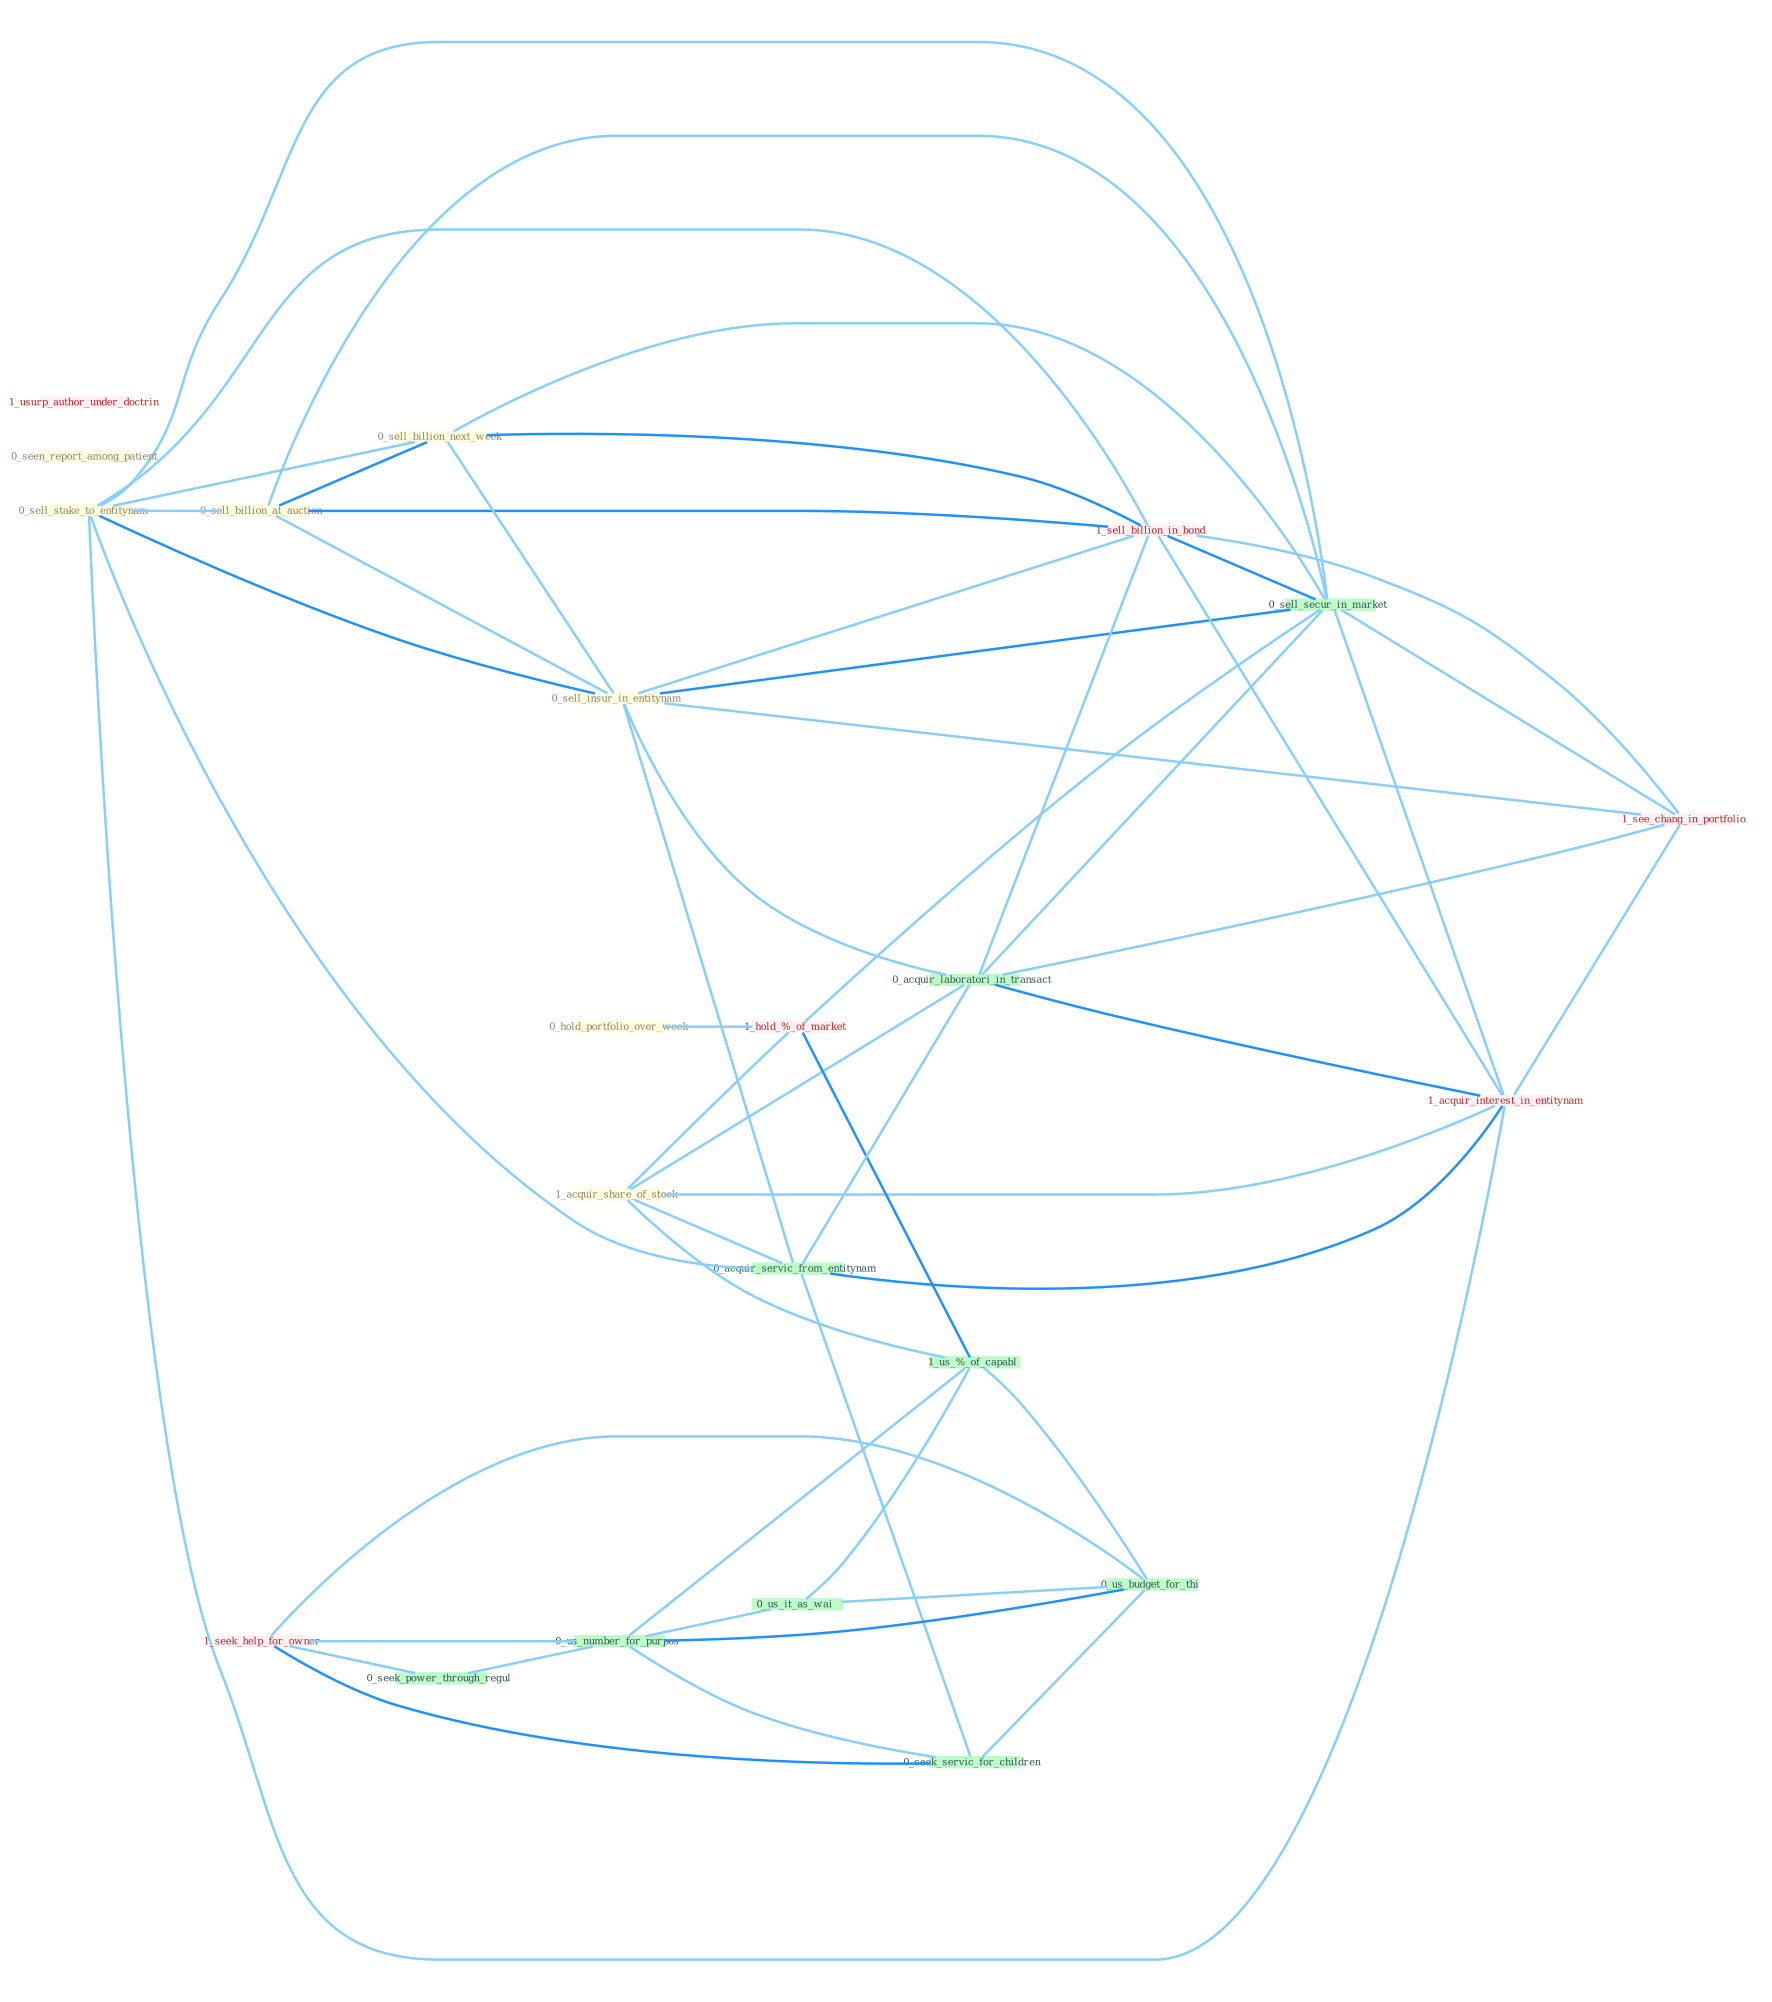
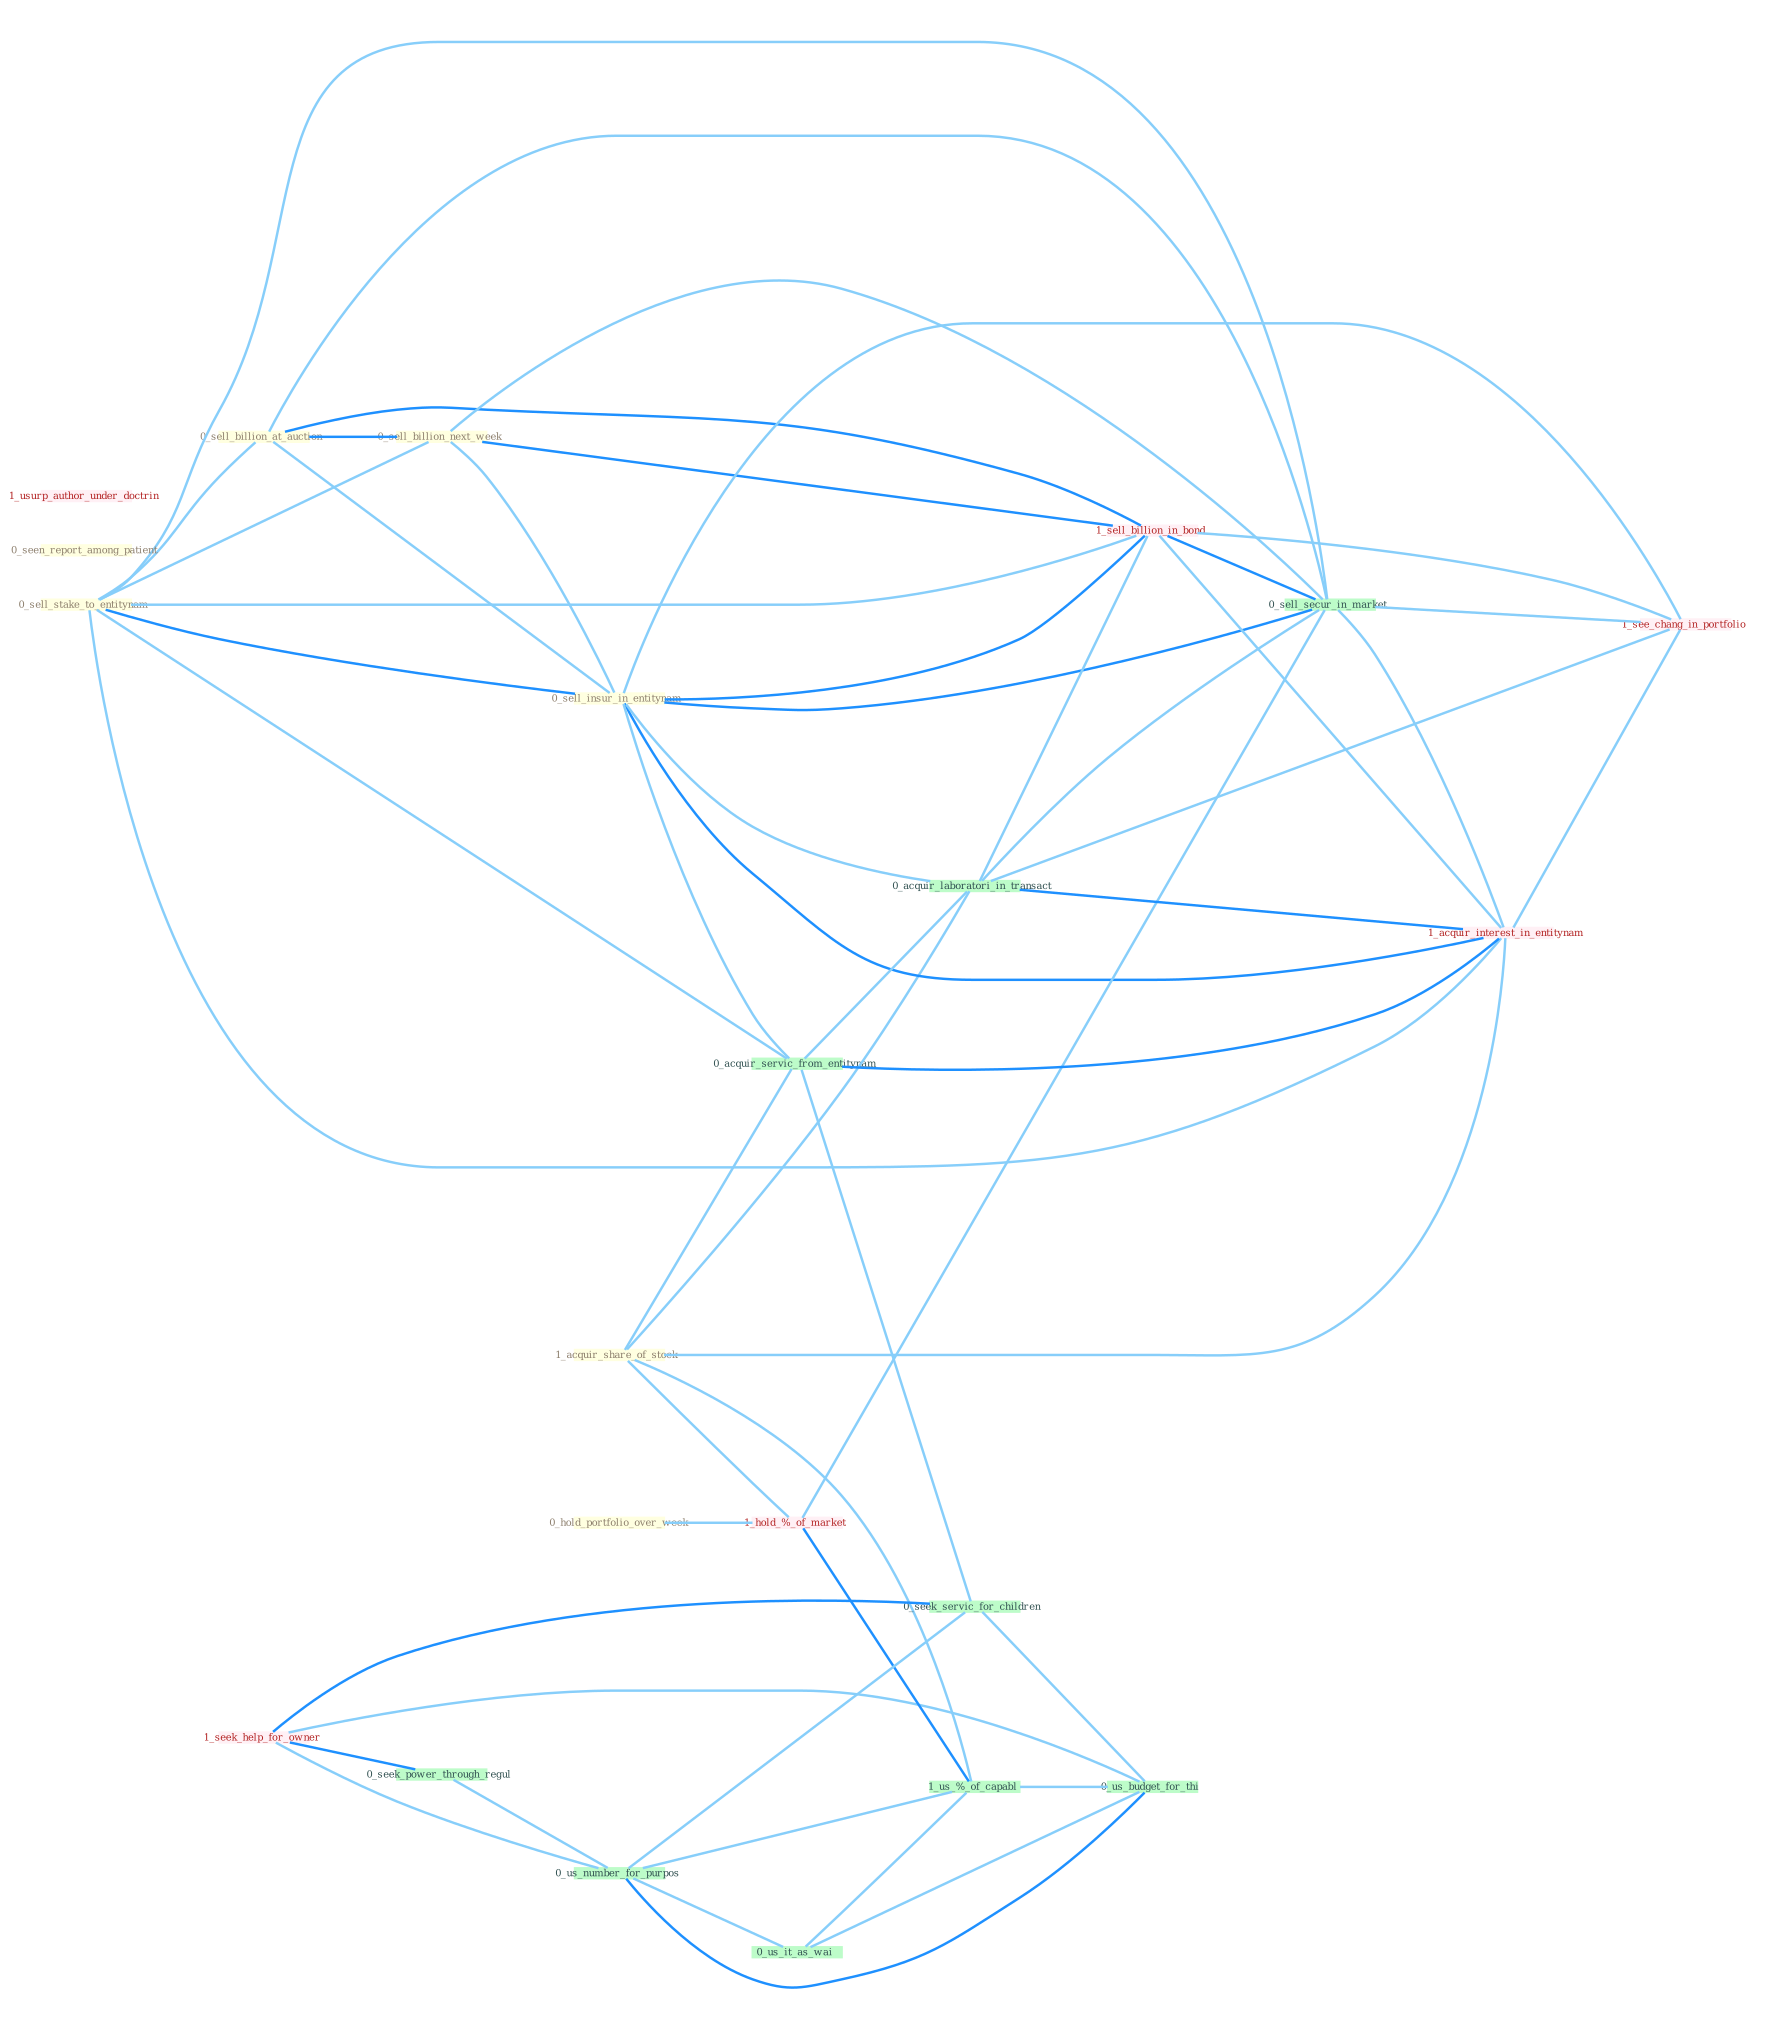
edge "1_sell_billion_in_bond" -- "0_sell_insur_in_entitynam": color #87cefa -> #1e90ff
edge "0_sell_insur_in_entitynam" -- "1_acquir_interest_in_entitynam": added
edge "1_seek_help_for_owner" -- "0_seek_power_through_regul": color #87cefa -> #1e90ff
